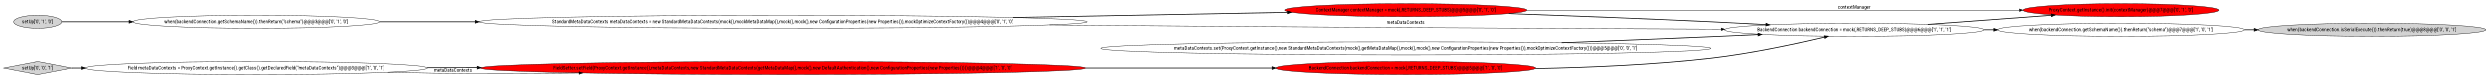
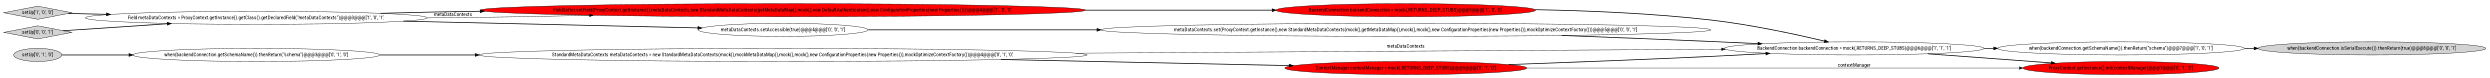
node "setUp['1', '0', '0']": added
node "metaDataContexts.setAccessible(true)@@@4@@@['0', '0', '1']": added
